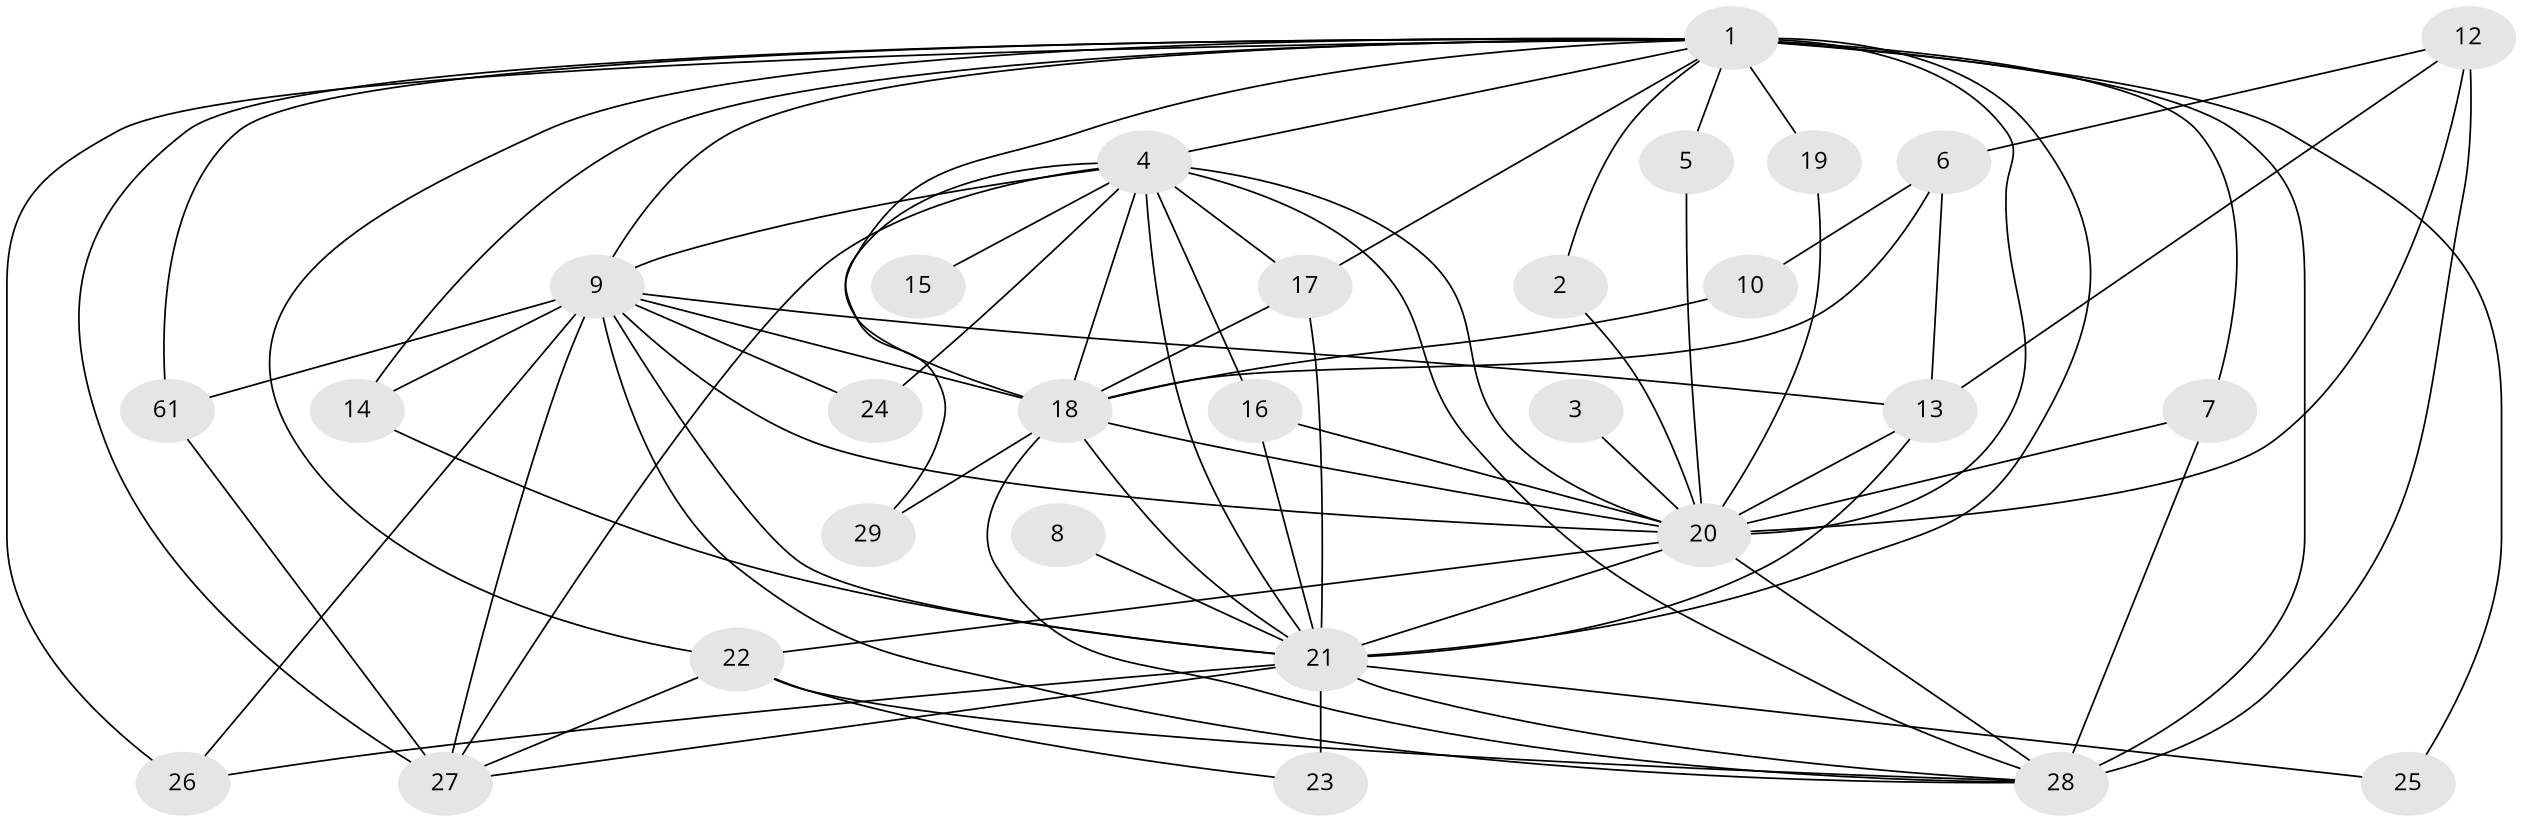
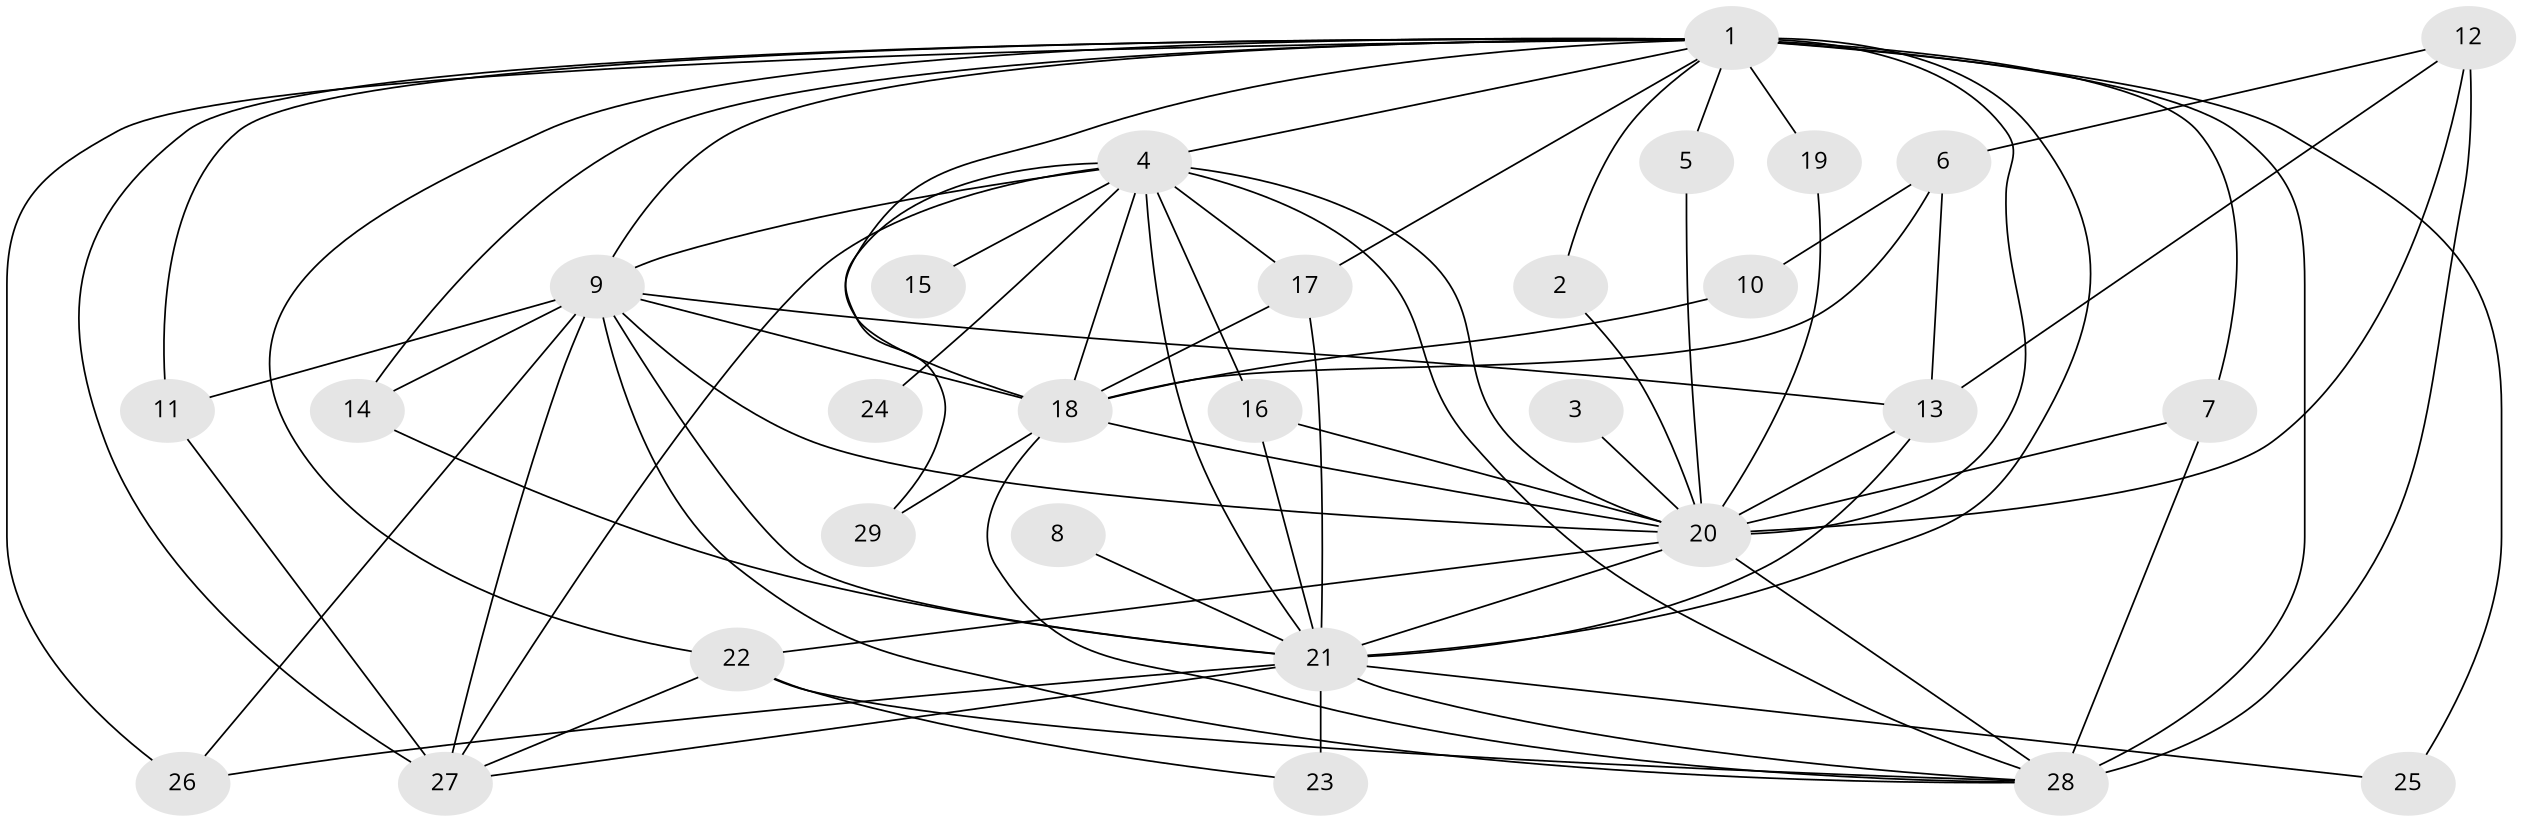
edge "9" -- "24": removed
node "61": label "61" -> "11"
edge "18" -- "21": removed
